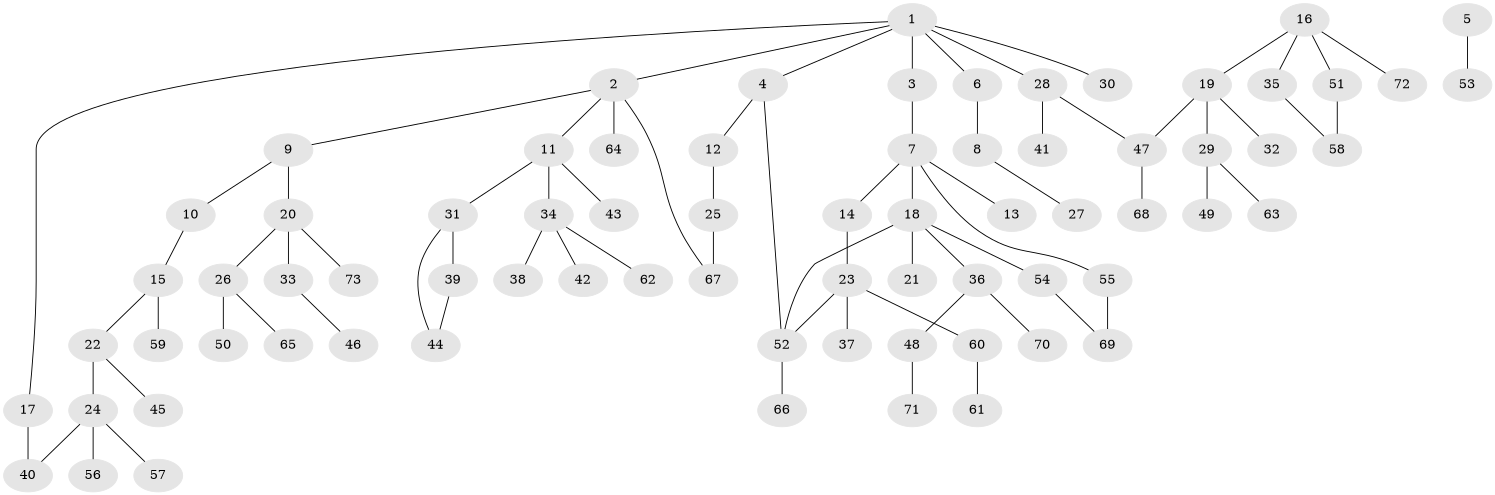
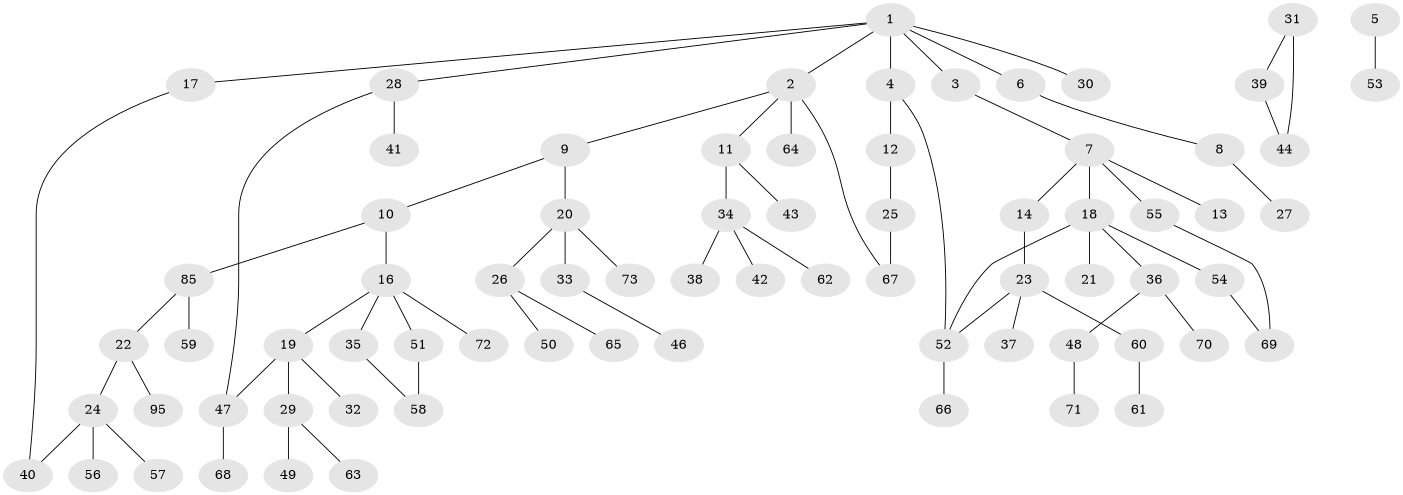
edge "11" -- "31": removed
edge "10" -- "16": added
node "15": label "15" -> "85"
node "45": label "45" -> "95"
